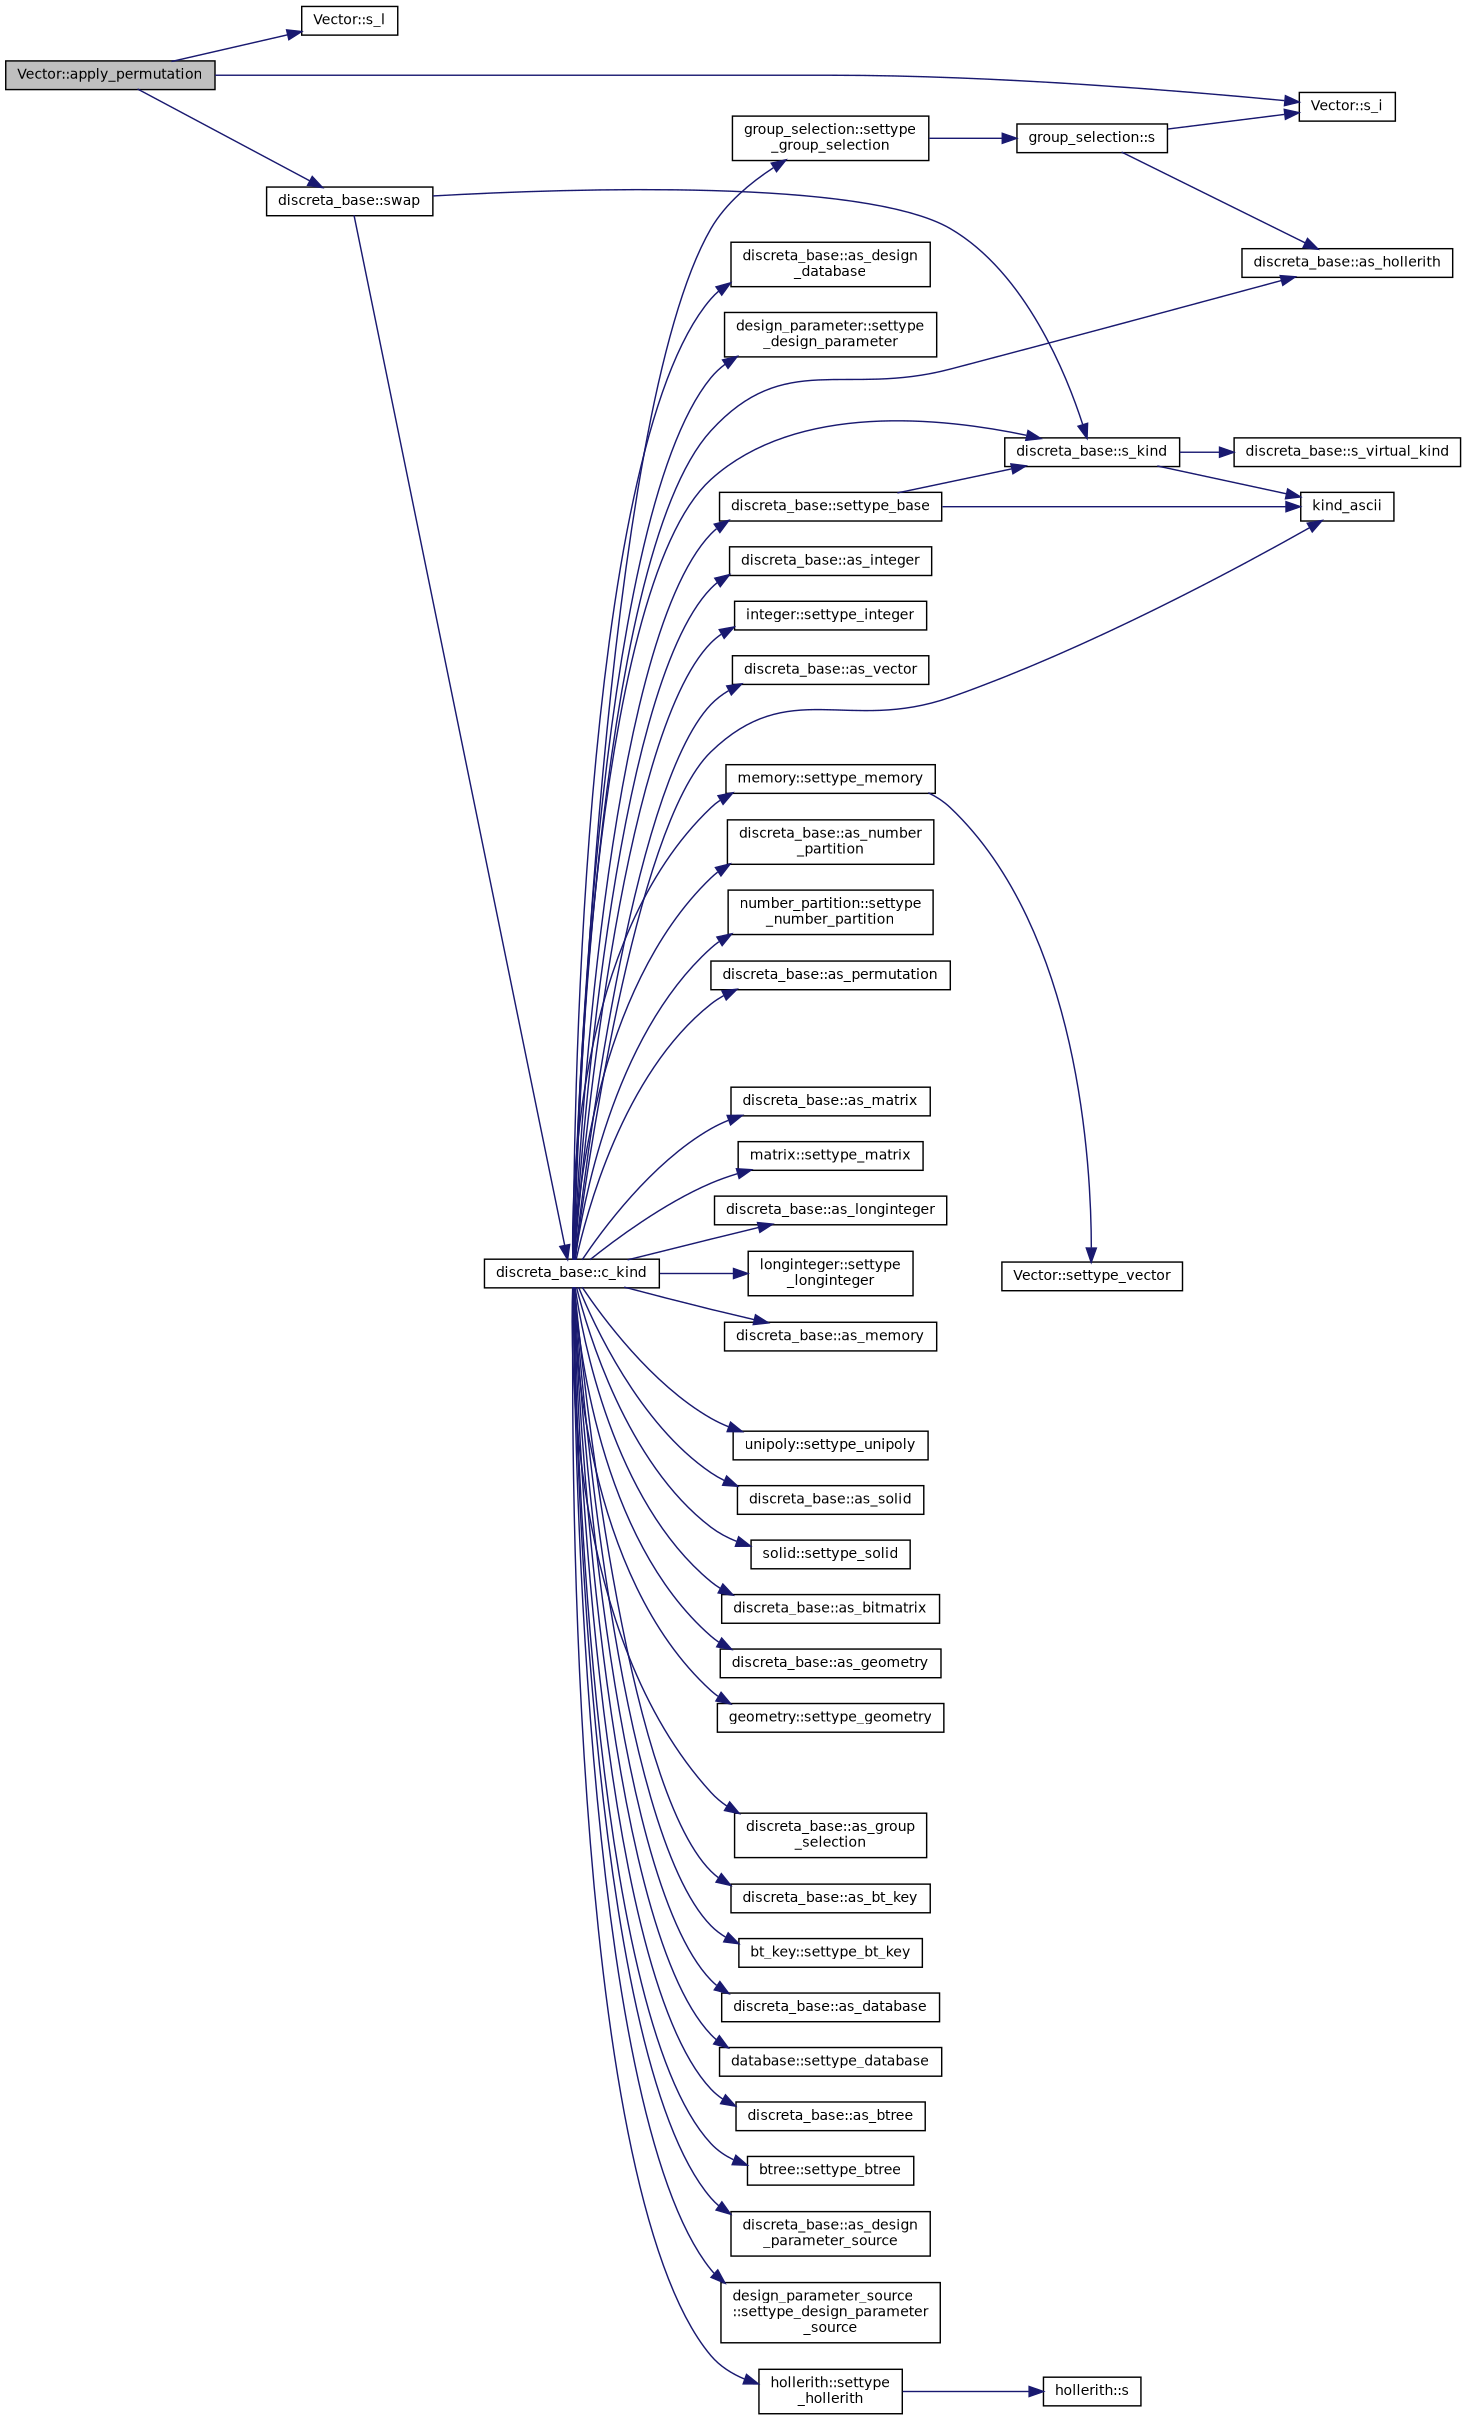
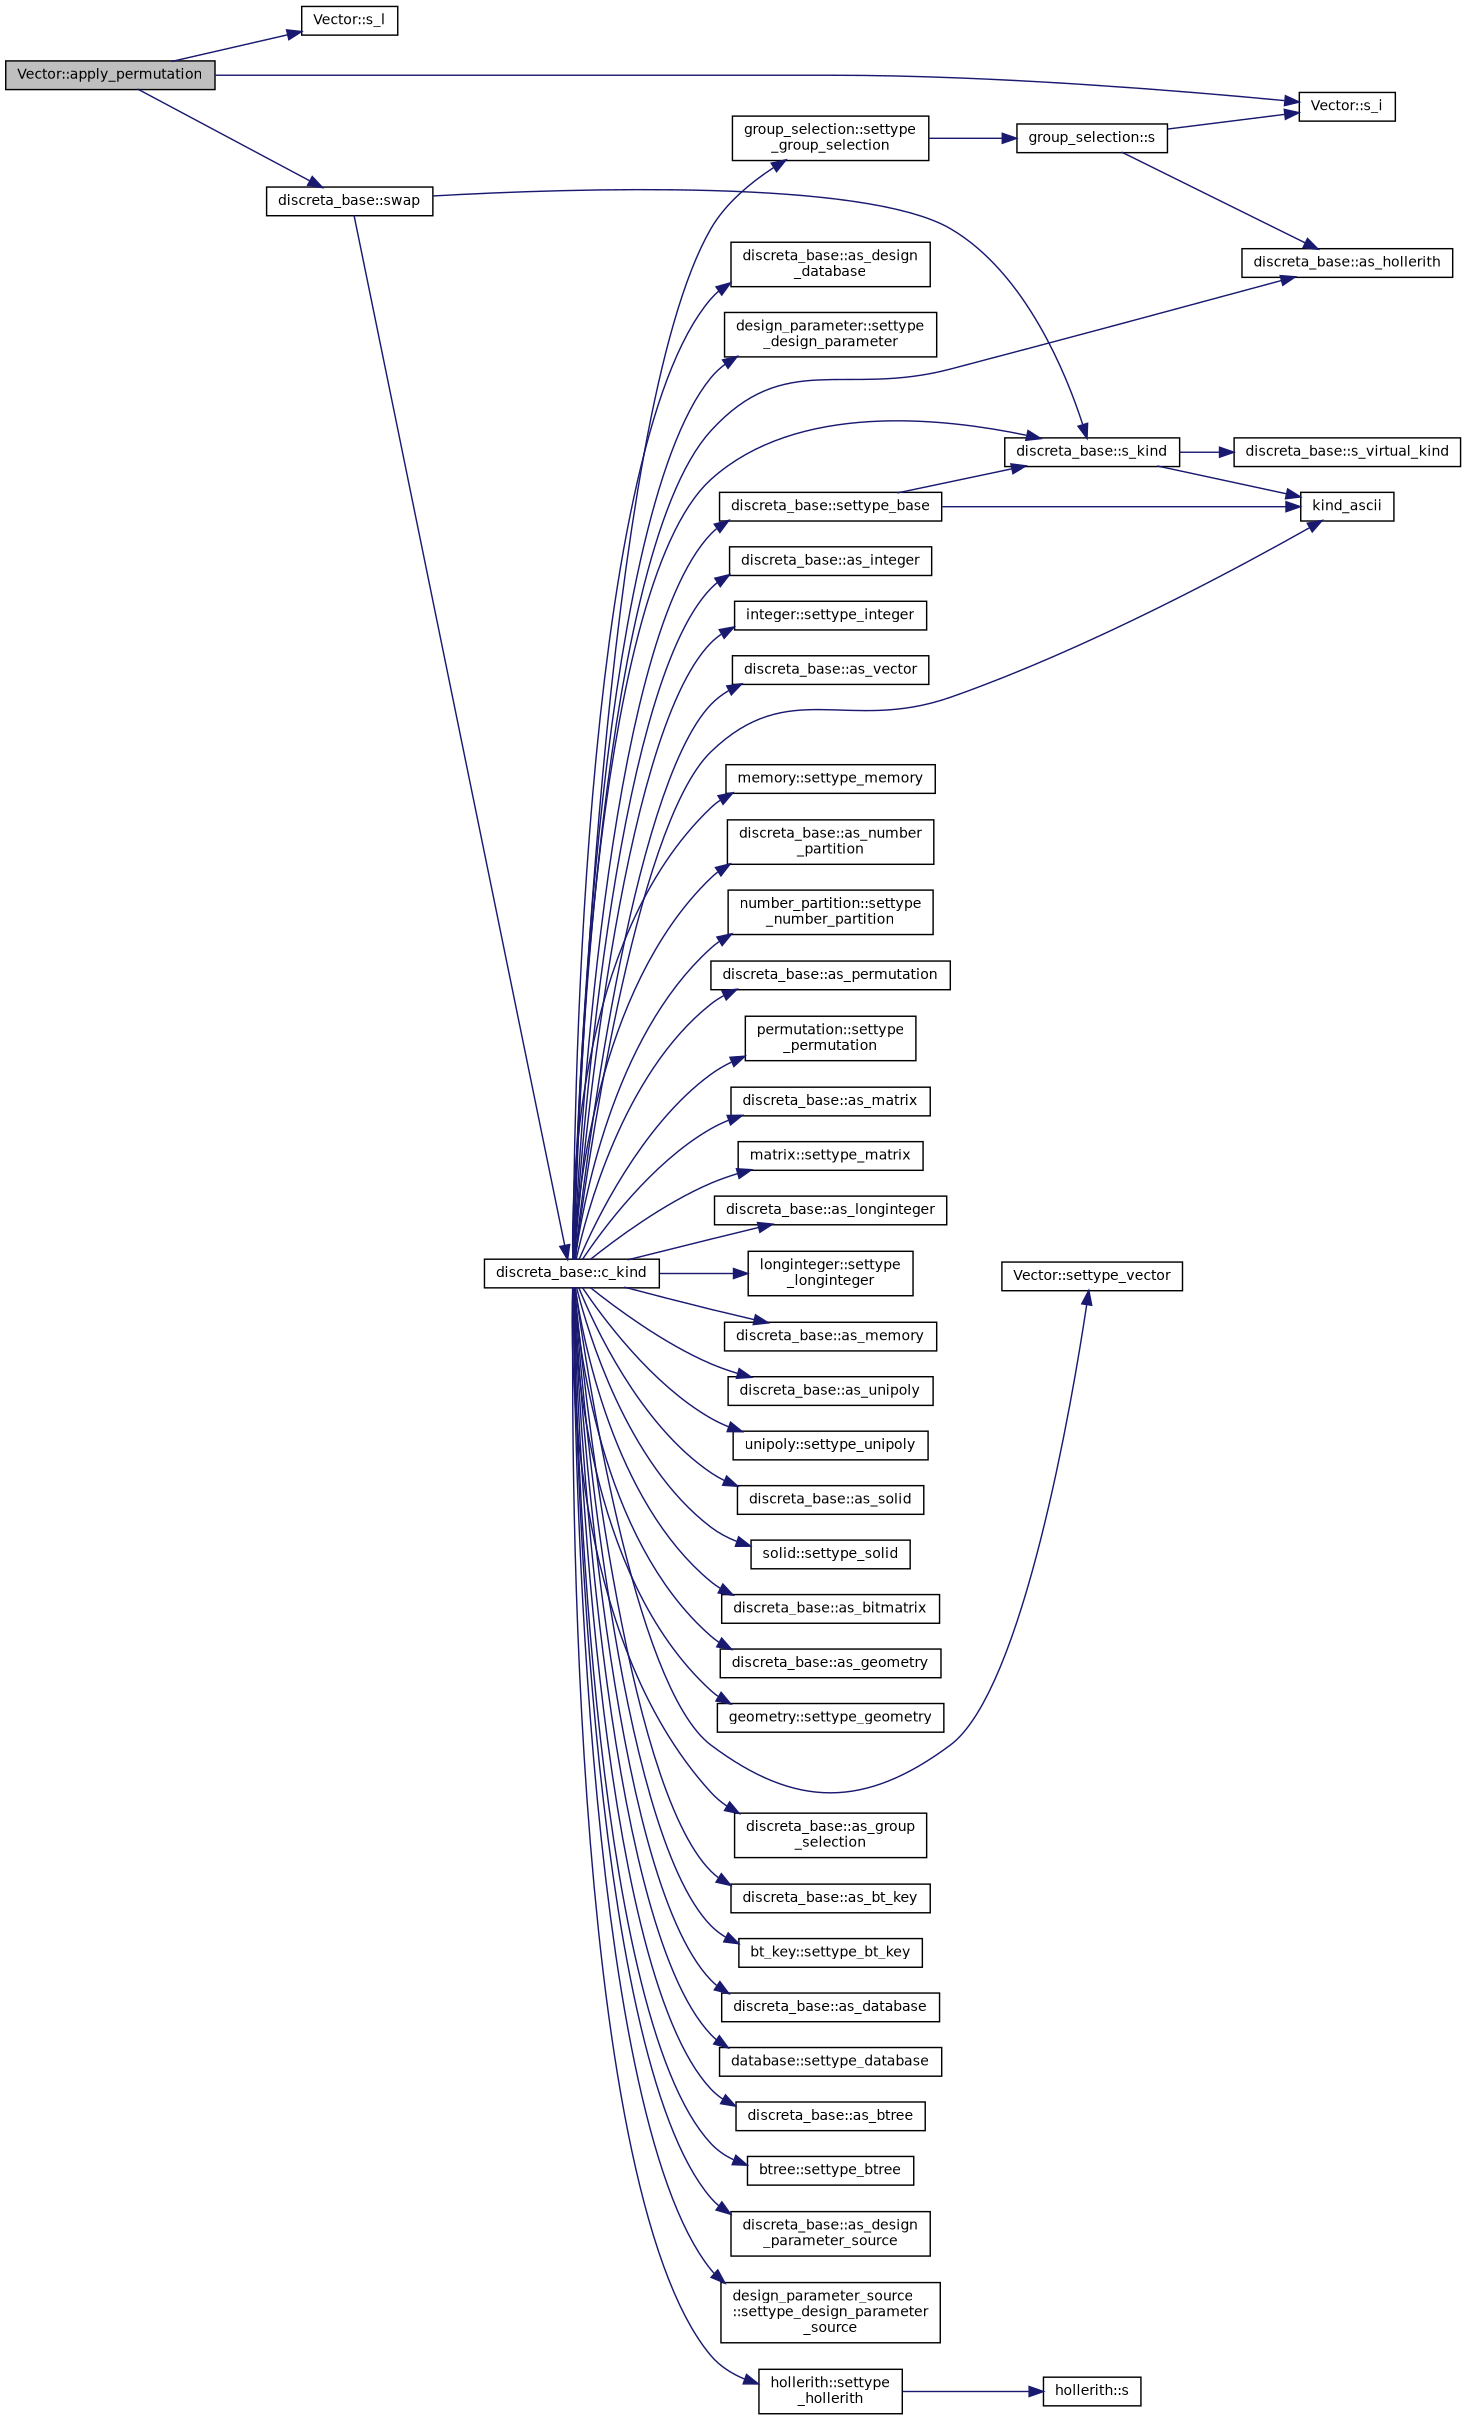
edge "memory::settype_memory" -> "Vector::settype_vector": now "discreta_base::c_kind" -> "Vector::settype_vector"
node "permutation::settype _permutation": added
node "discreta_base::as_unipoly": added
